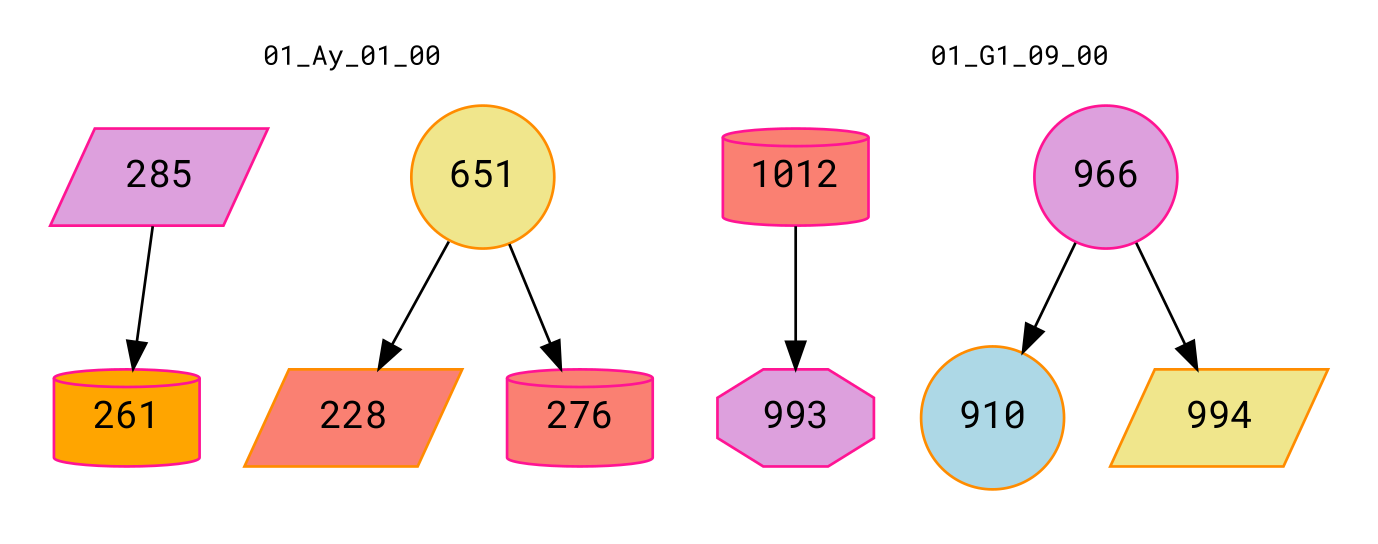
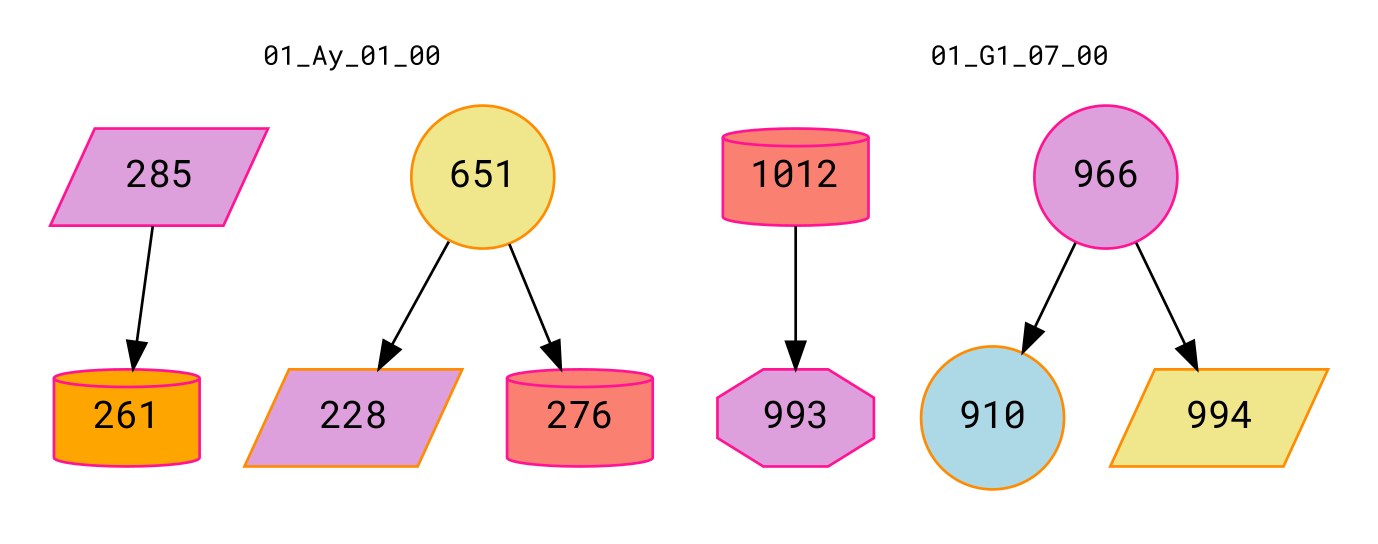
cluster "01_G1_09_00": label "01_G1_09_00" -> "01_G1_07_00"
node "228": fillcolor salmon -> plum
